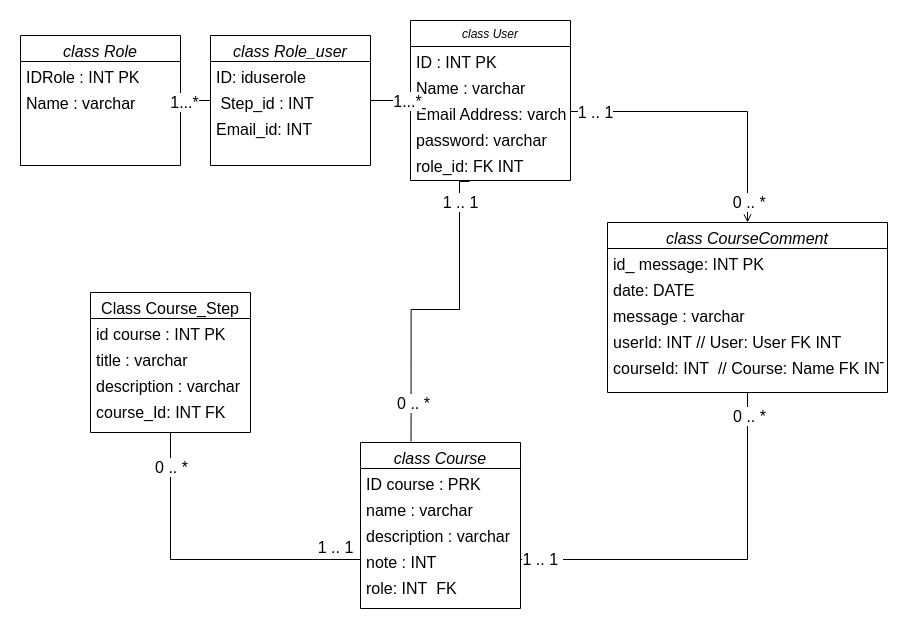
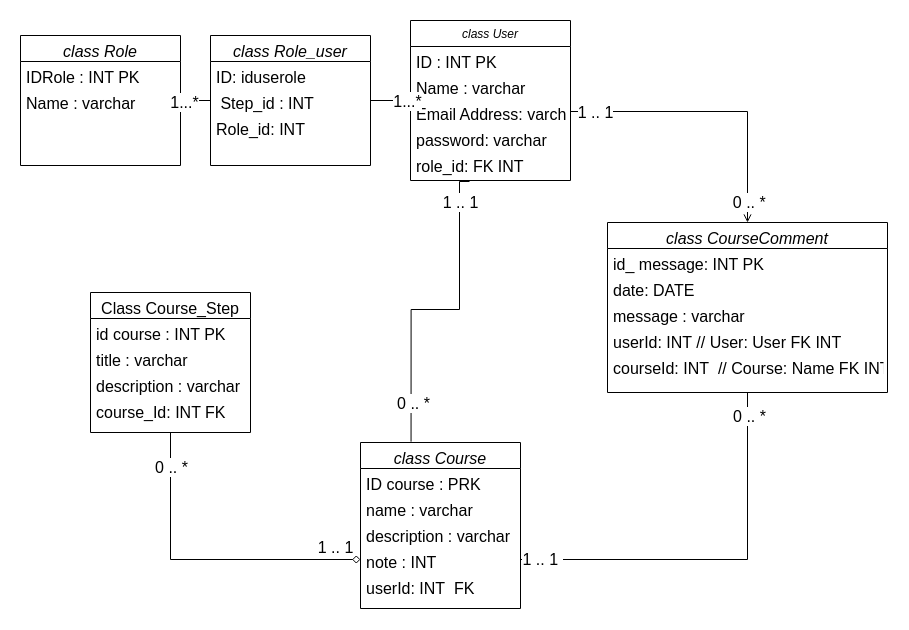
node "Email_id: INT": label "Email_id: INT" -> "Role_id: INT"
edge "Class Course_Step" -- "note : INT": arrowhead none -> diamond
node "role: INT FK": label "role: INT FK" -> "userId: INT FK"
